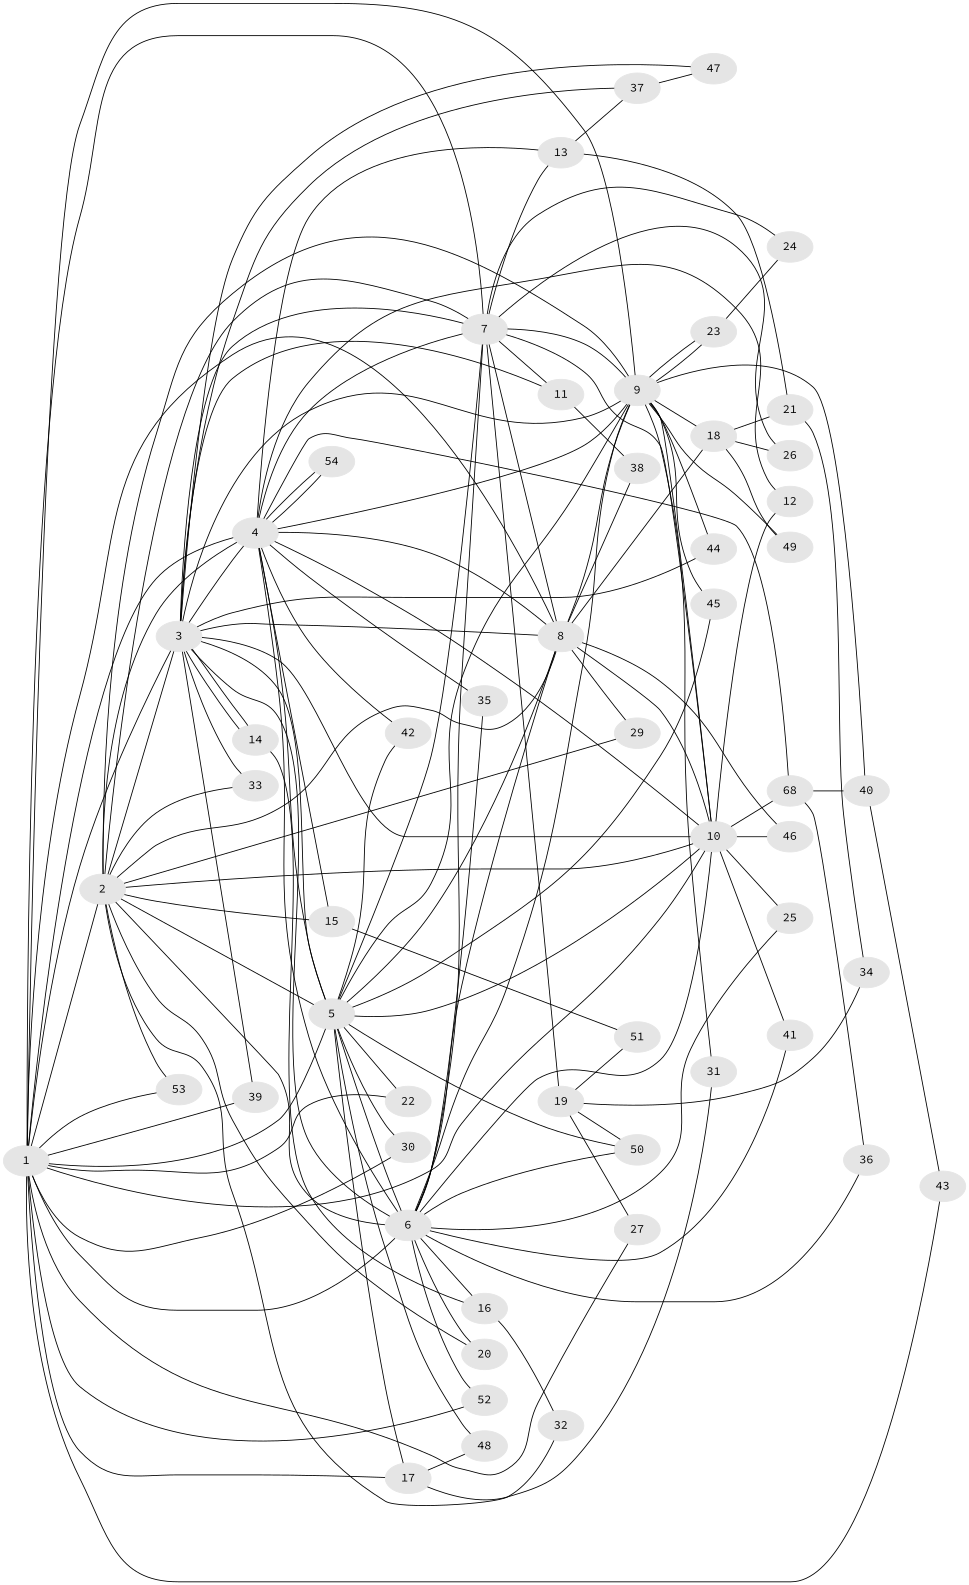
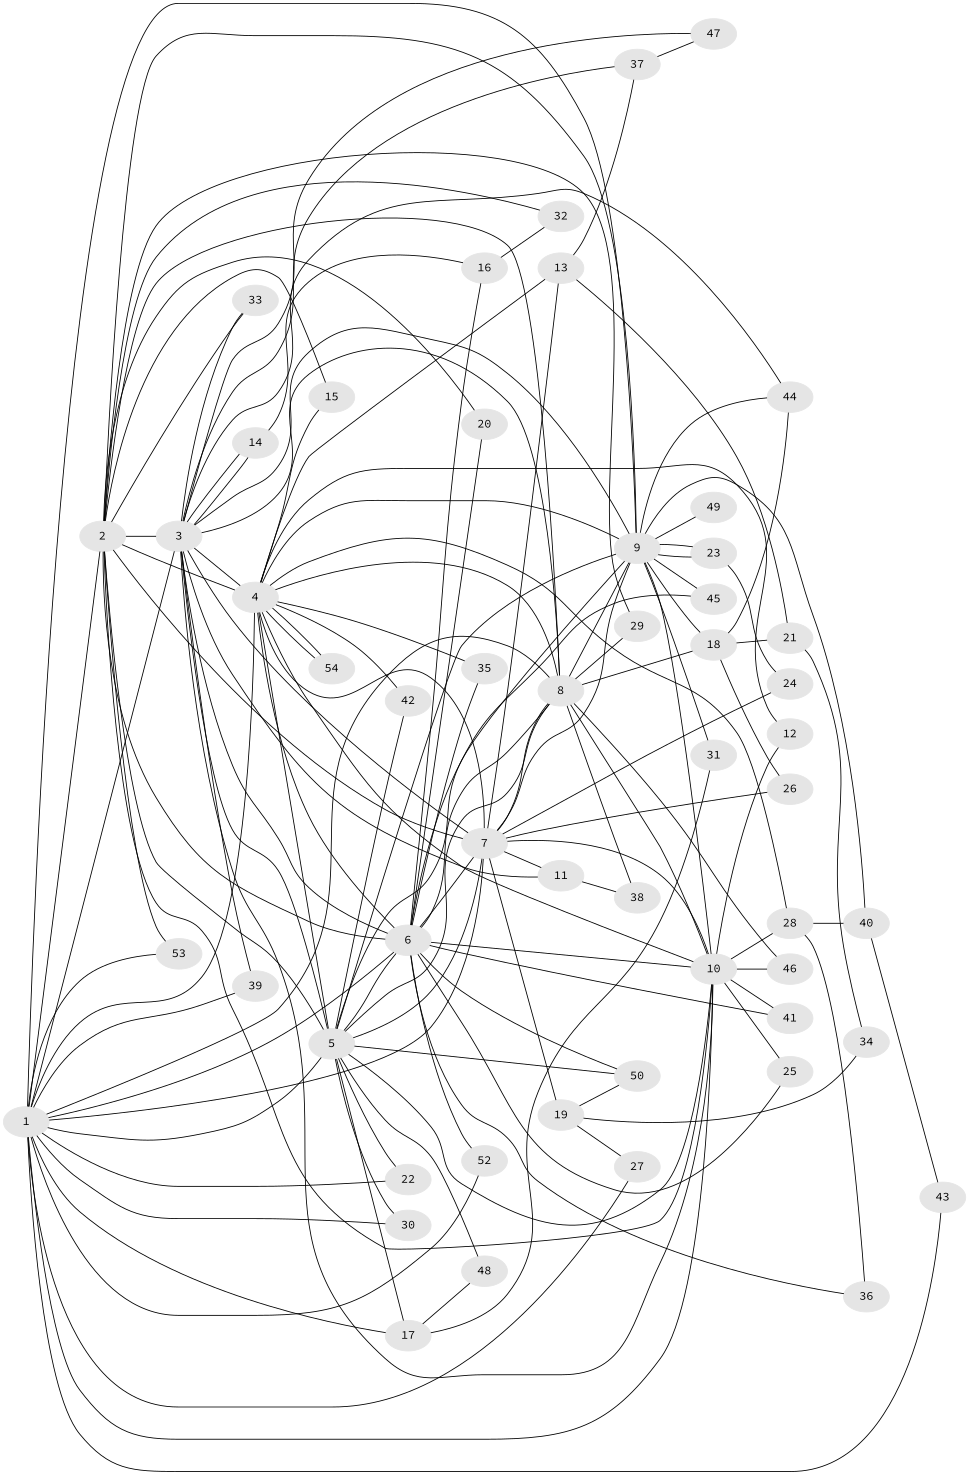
edge "18" -- "49": now "18" -- "44"
node "68": label "68" -> "28"
node "51": removed
